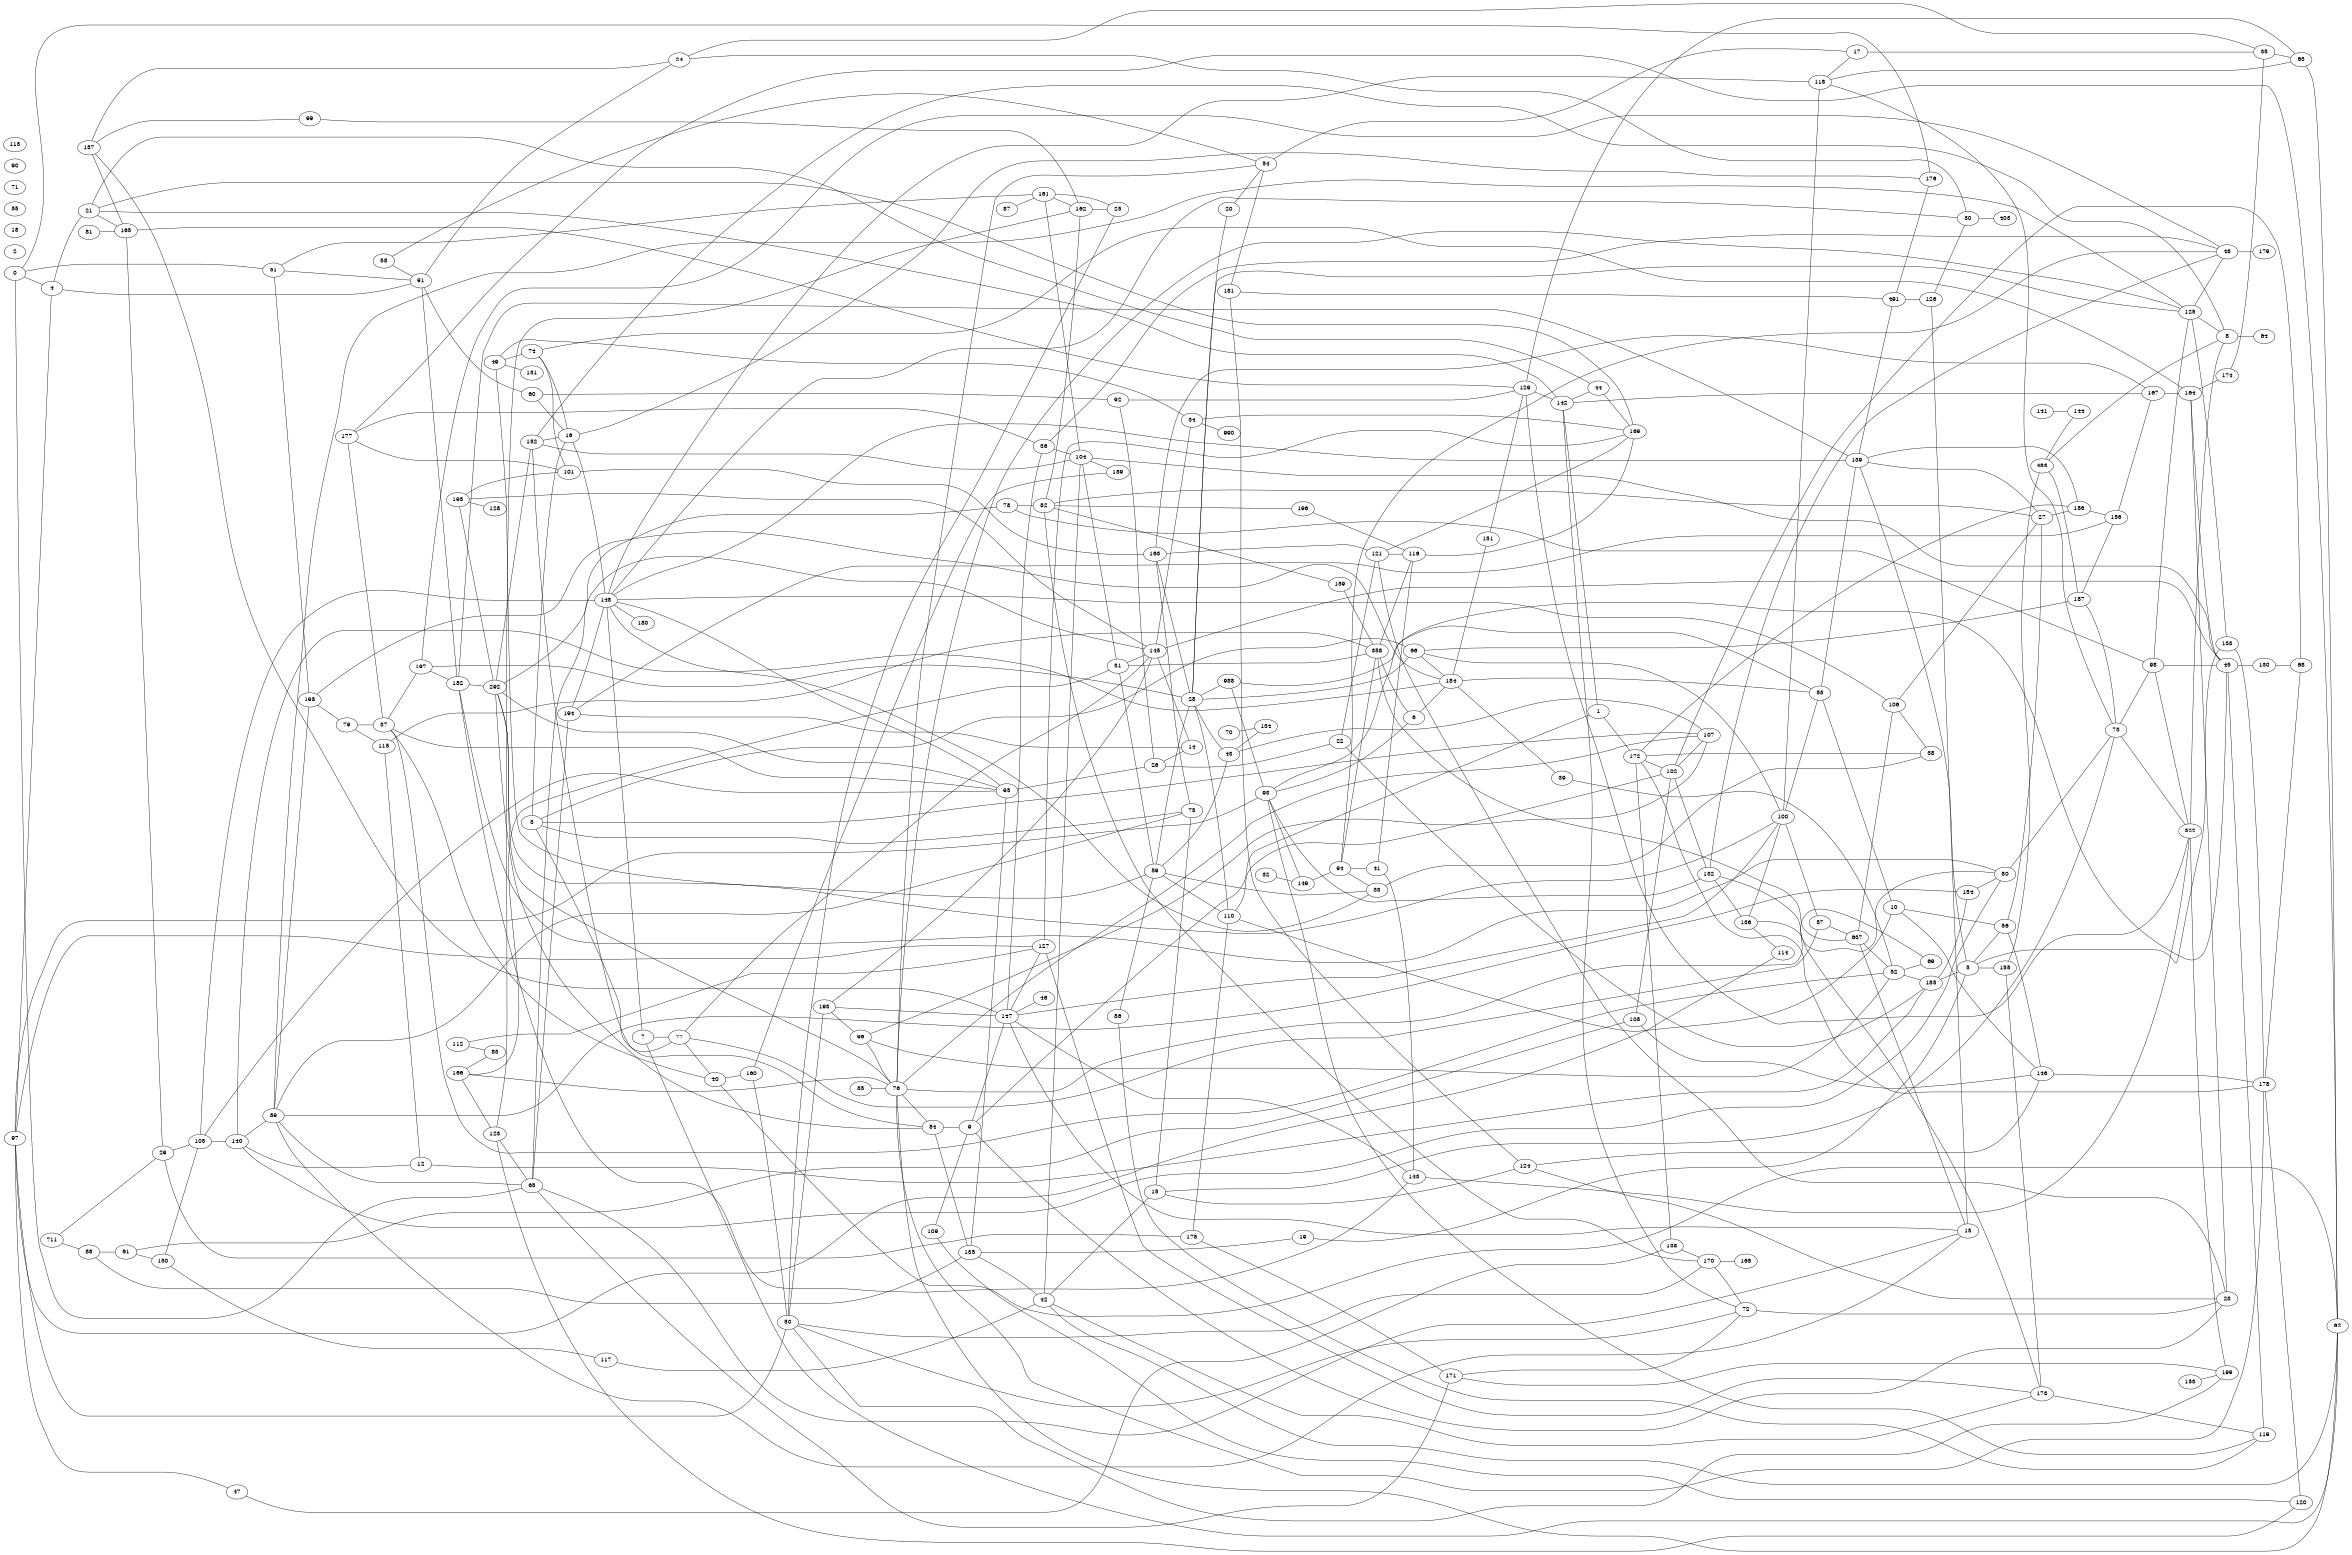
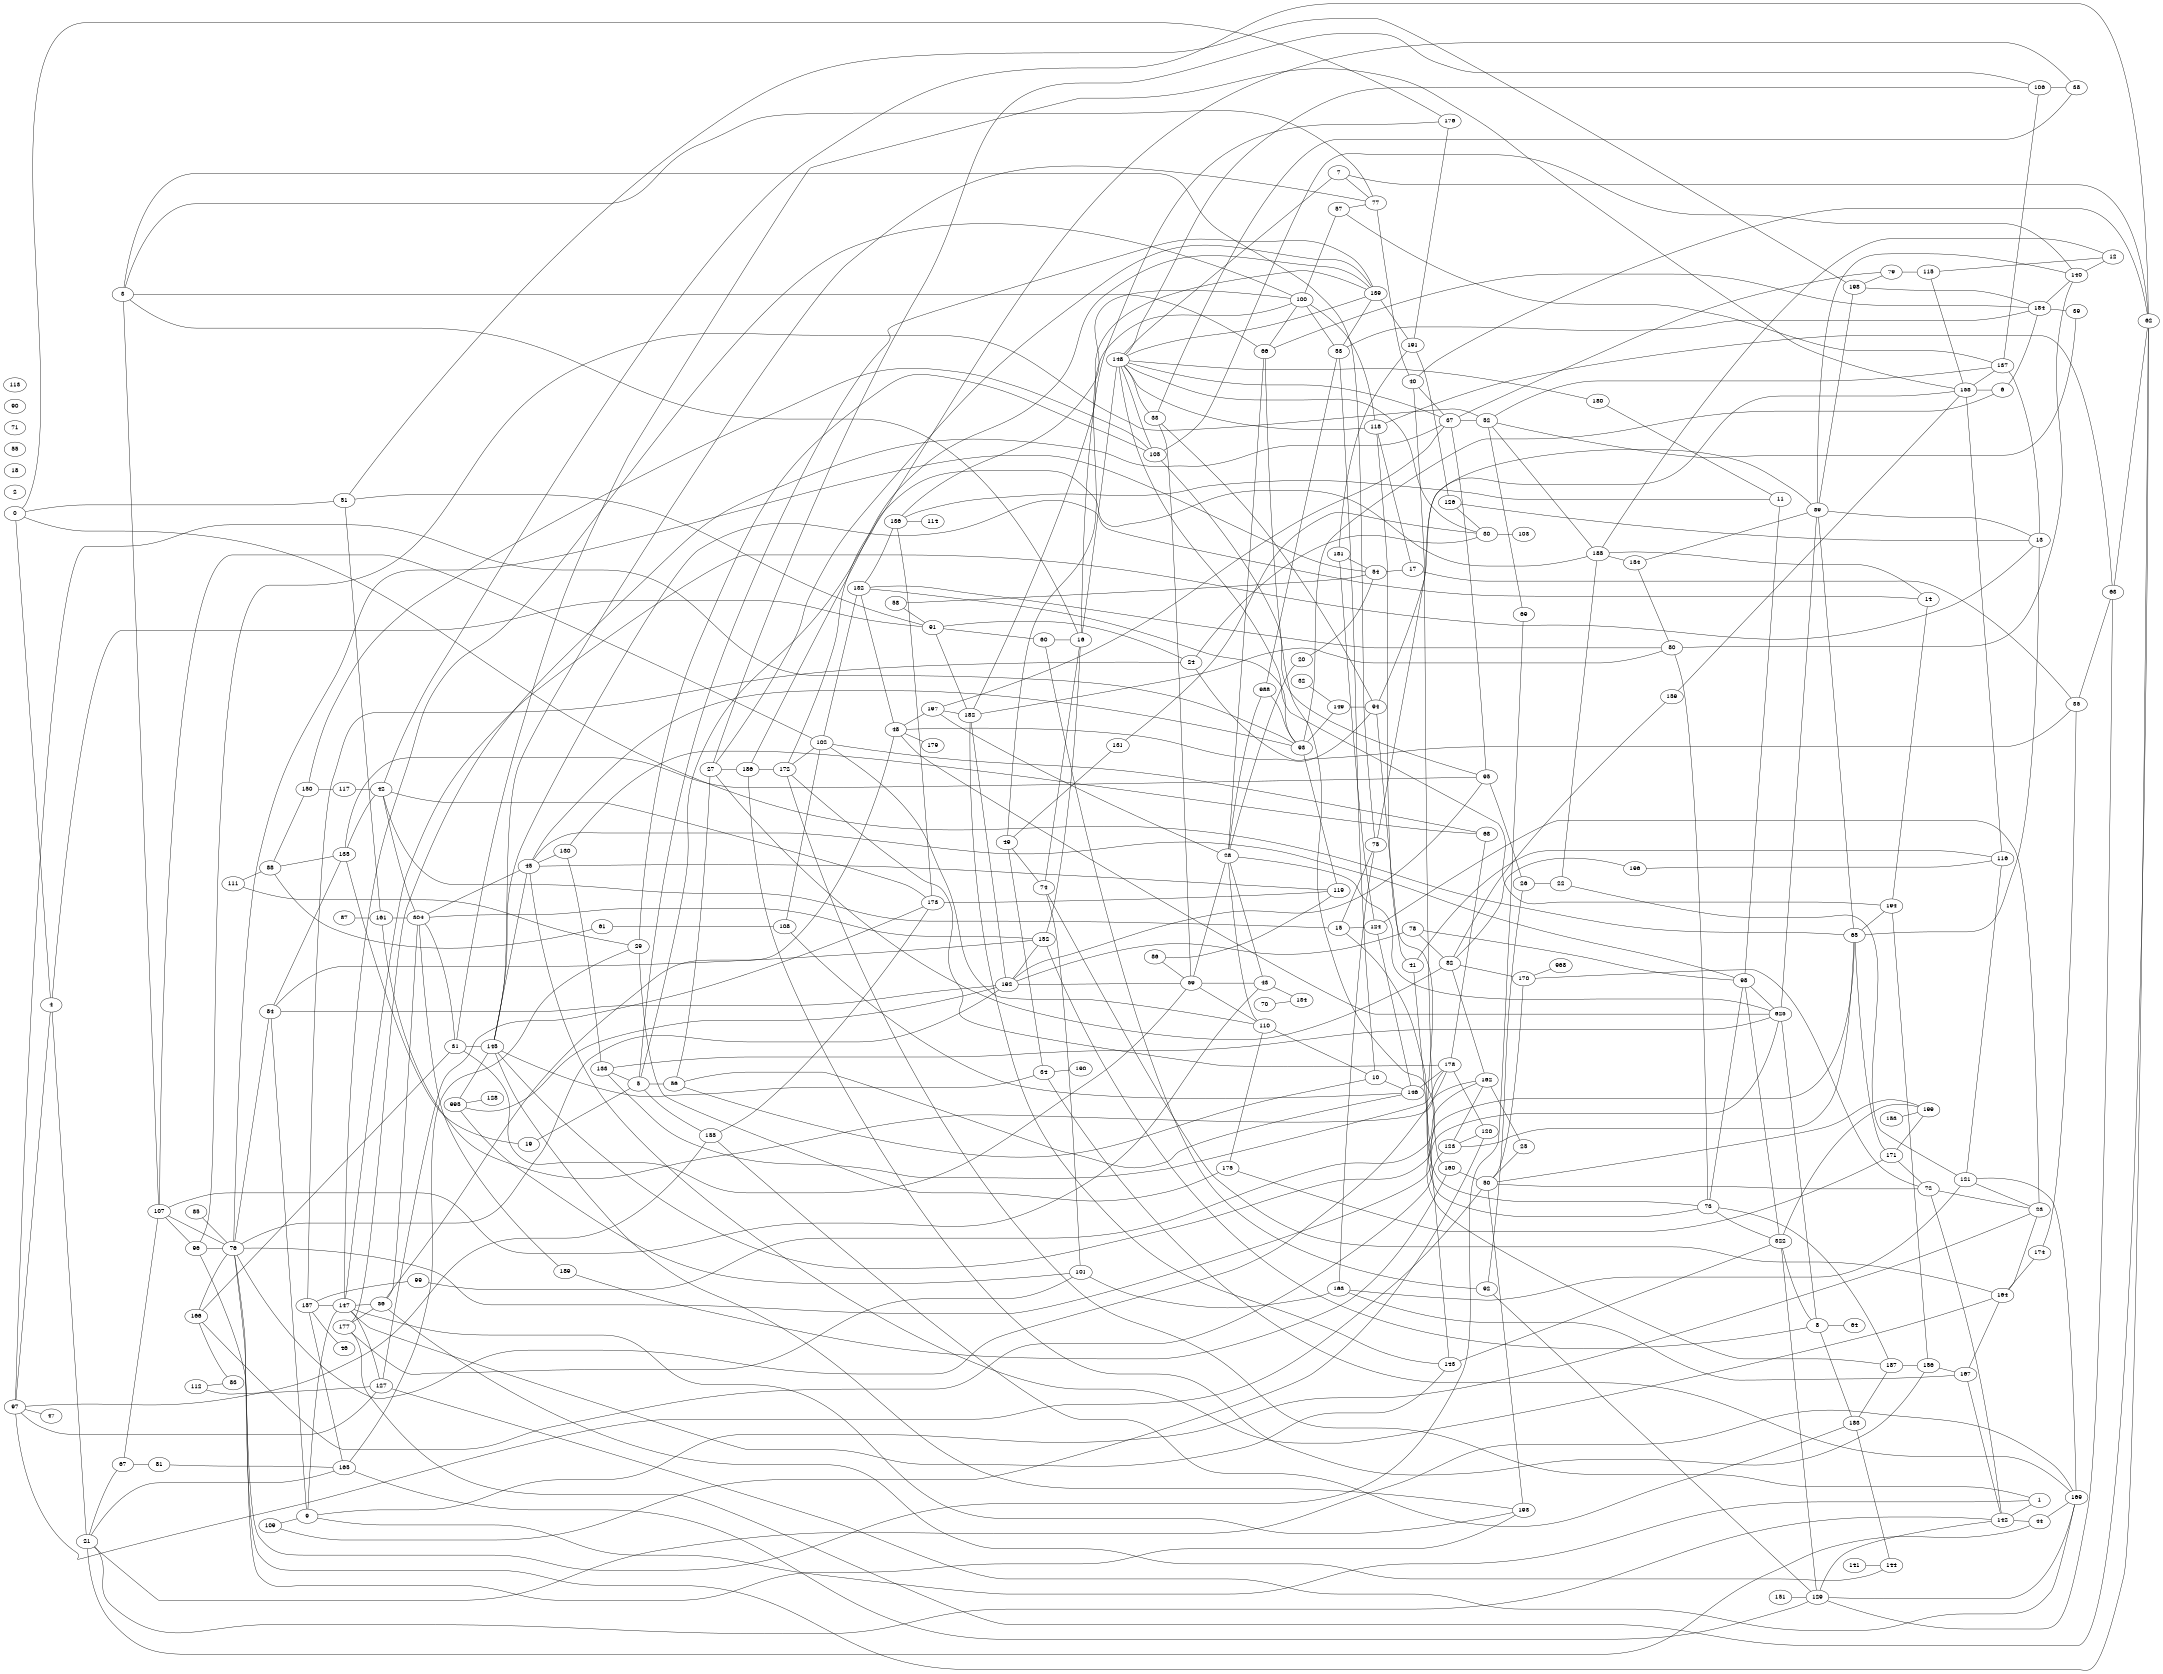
edge "161" -- "25": removed
node "403": label "403" -> "103"
node "491": label "491" -> "191"
node "125": label "125" -> "625"
node "990": label "990" -> "190"
node "104": label "104" -> "304"
node "483": label "483" -> "183"
node "11": added
node "195": label "195" -> "995"
edge "169" -- "116": now "169" -- "129"
edge "30" -- "131": added
edge "151" -- "184": removed
edge "163" -- "28": removed
node "358": label "358" -> "158"
edge "148" -- "95": now "148" -- "37"
node "292": label "292" -> "192"
edge "14" -- "26": now "14" -- "185"
node "637": label "637" -> "137"
edge "130" -- "133": added
edge "46" -- "147": now "46" -- "157"
node "711": label "711" -> "111"
edge "114" -- "97": now "155" -- "97"
node "138": removed
edge "61" -- "150": now "88" -- "150"
node "168": label "168" -> "968"
node "67": added
edge "36" -- "144": added
